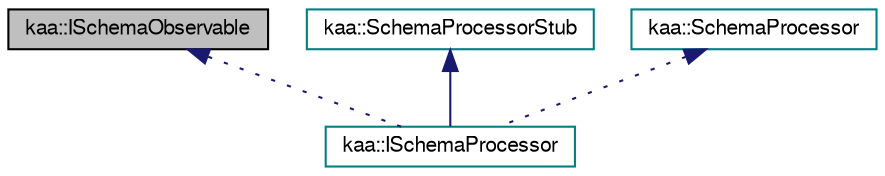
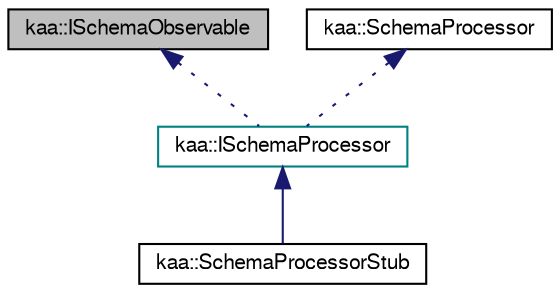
node "kaa::SchemaProcessorStub": color teal -> black
node "kaa::SchemaProcessor": color teal -> black
edge "kaa::ISchemaProcessor" -> "kaa::SchemaProcessorStub": reversed
